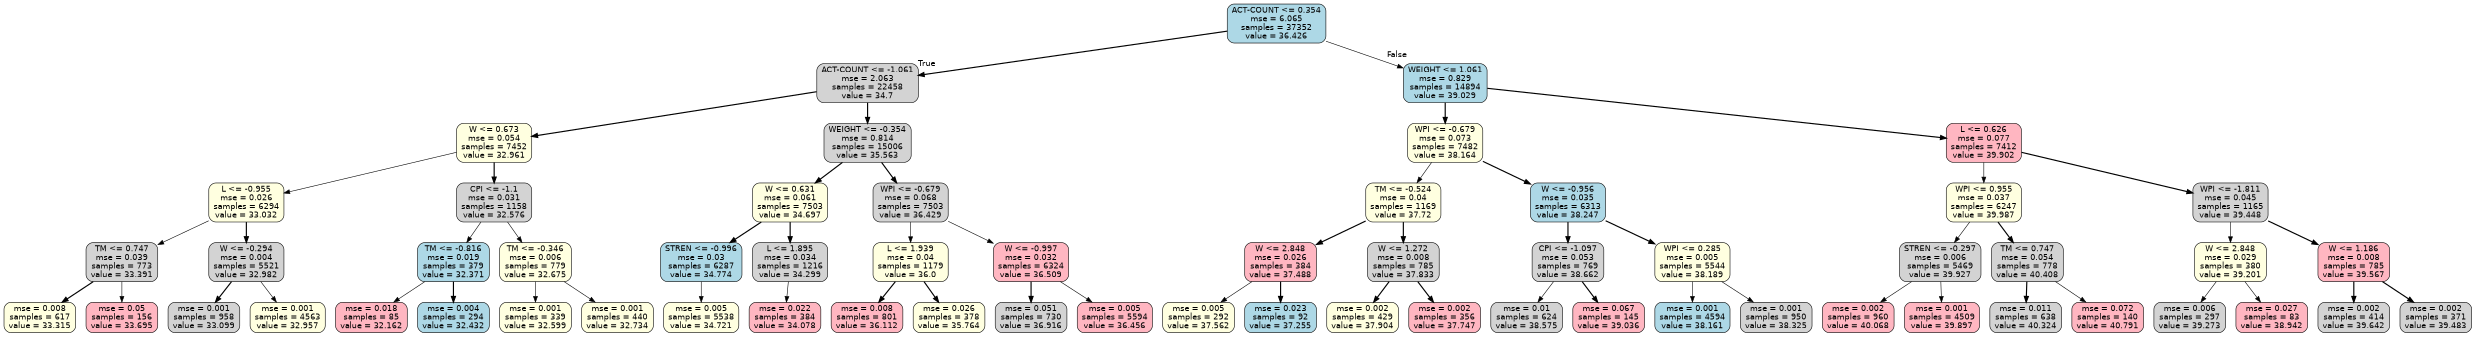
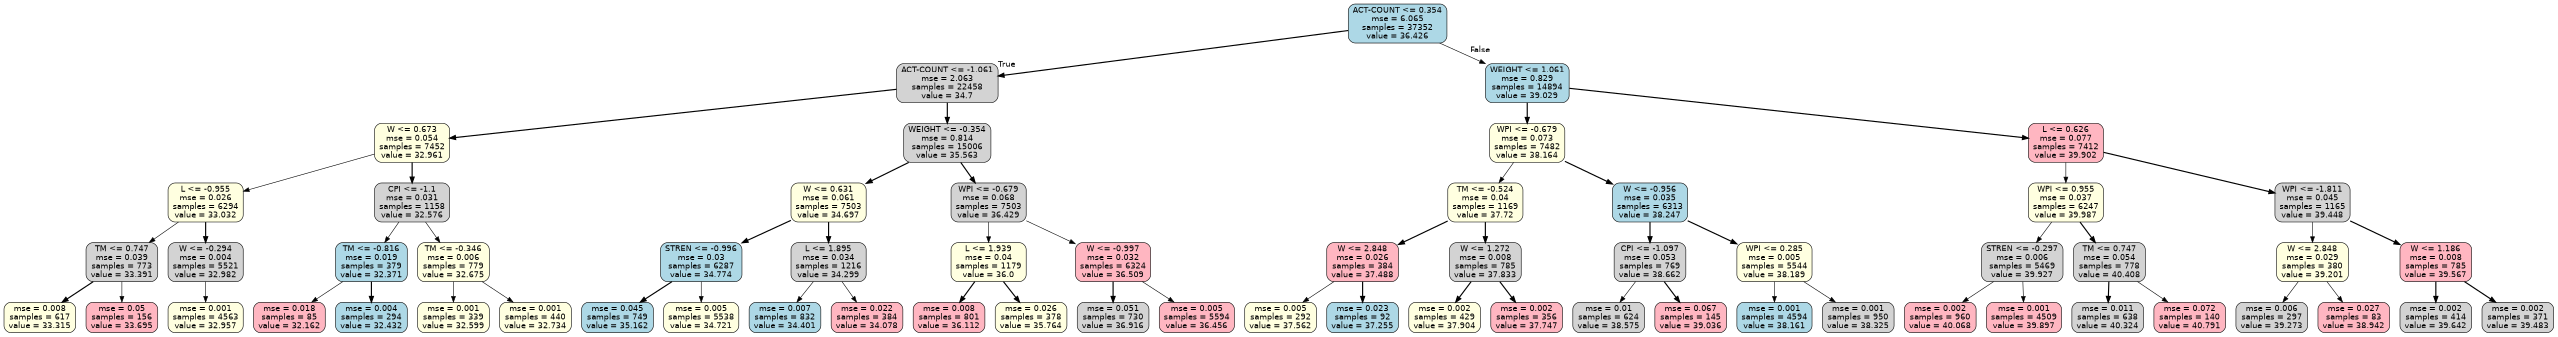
node "mse = 0.001 samples = 958 value = 33.099": removed
node "mse = 0.045 samples = 749 value = 35.162": added
node "mse = 0.007 samples = 832 value = 34.401": added
